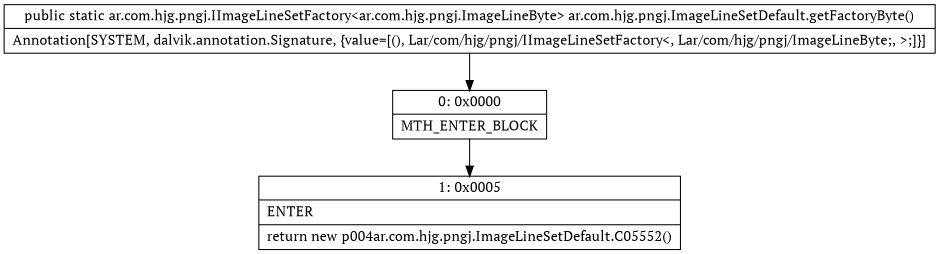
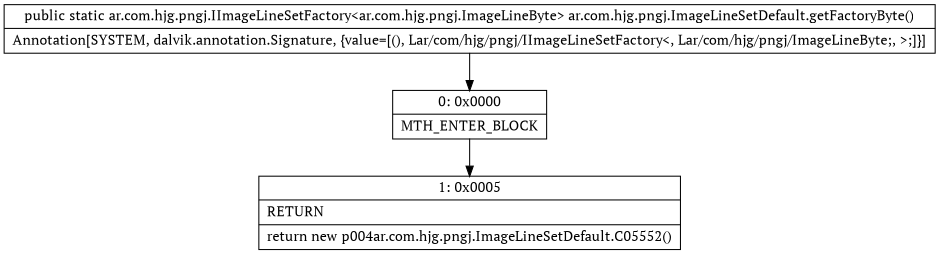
node "1: 0x0005": text "ENTER" -> "RETURN"
